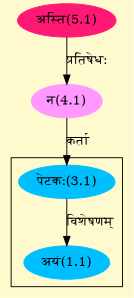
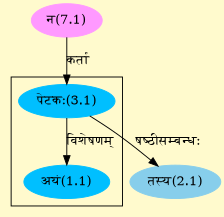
node "अस्ति(5.1)": removed
node "न(4.1)": label "न(4.1)" -> "न(7.1)"
node "तस्य(2.1)": added
